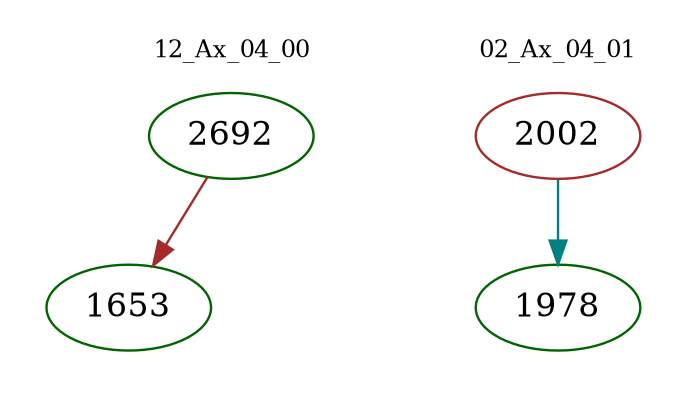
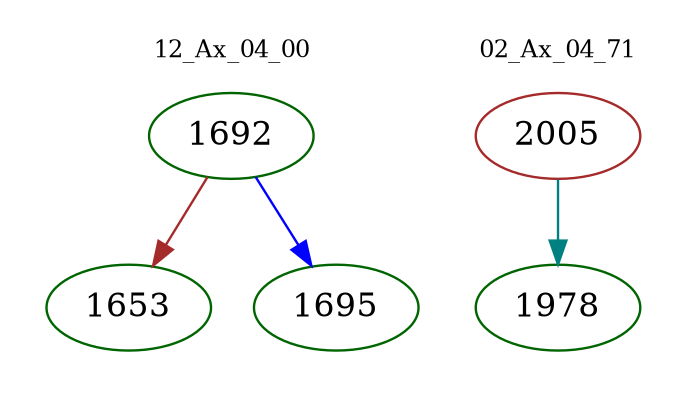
cluster "02_Ax_04_01": label "02_Ax_04_01" -> "02_Ax_04_71"
node "2692": label "2692" -> "1692"
node "2002": label "2002" -> "2005"
node "1695": added
